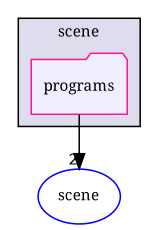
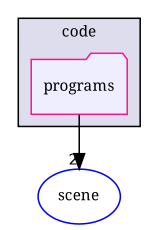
cluster "scene": label "scene" -> "code"
